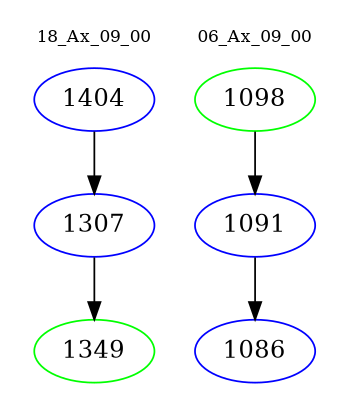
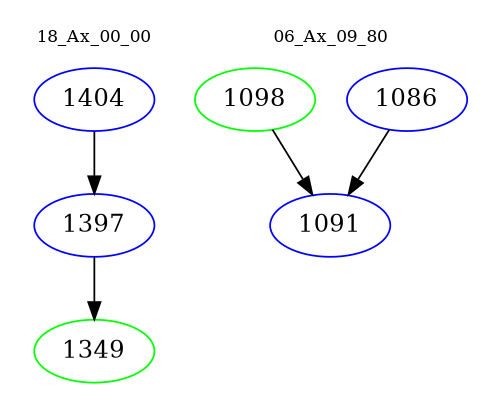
cluster "18_Ax_09_00": label "18_Ax_09_00" -> "18_Ax_00_00"
cluster "06_Ax_09_00": label "06_Ax_09_00" -> "06_Ax_09_80"
node "1307": label "1307" -> "1397"
edge "1091" -> "1086": reversed
